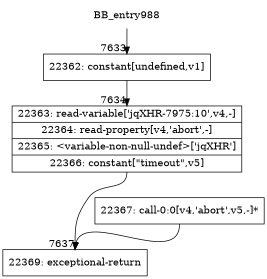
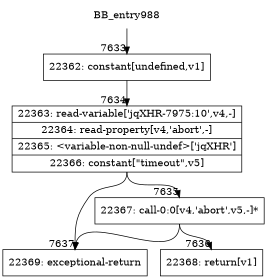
edge "22363: read-variable['jqXHR-7975:10',v4,-]" -> "22367: call-0:0[v4,'abort',v5,-]*": added
node "22368: return[v1]": added
